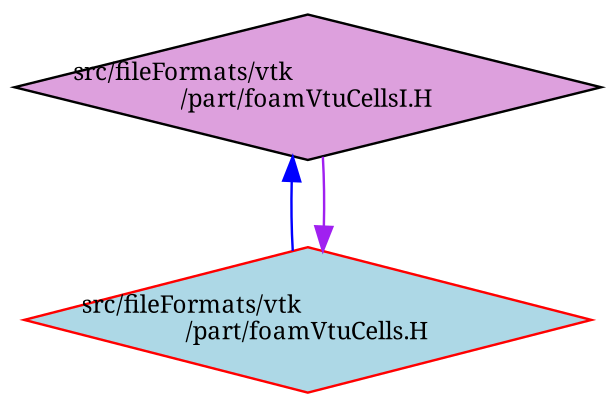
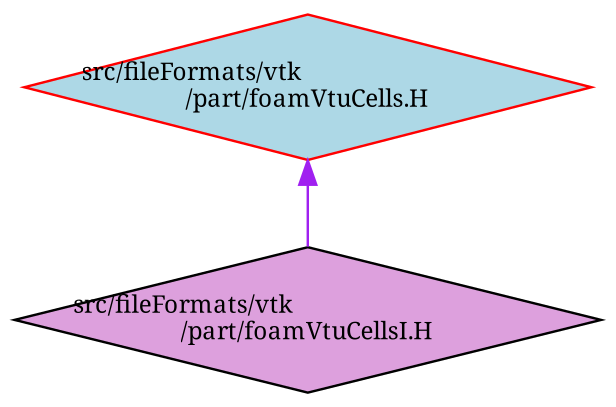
edge "src/fileFormats/vtk /part/foamVtuCells.H" -> "src/fileFormats/vtk /part/foamVtuCellsI.H": removed
